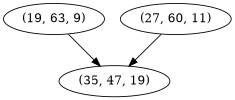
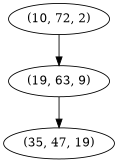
node "(10, 72, 2)": added
node "(27, 60, 11)": removed
